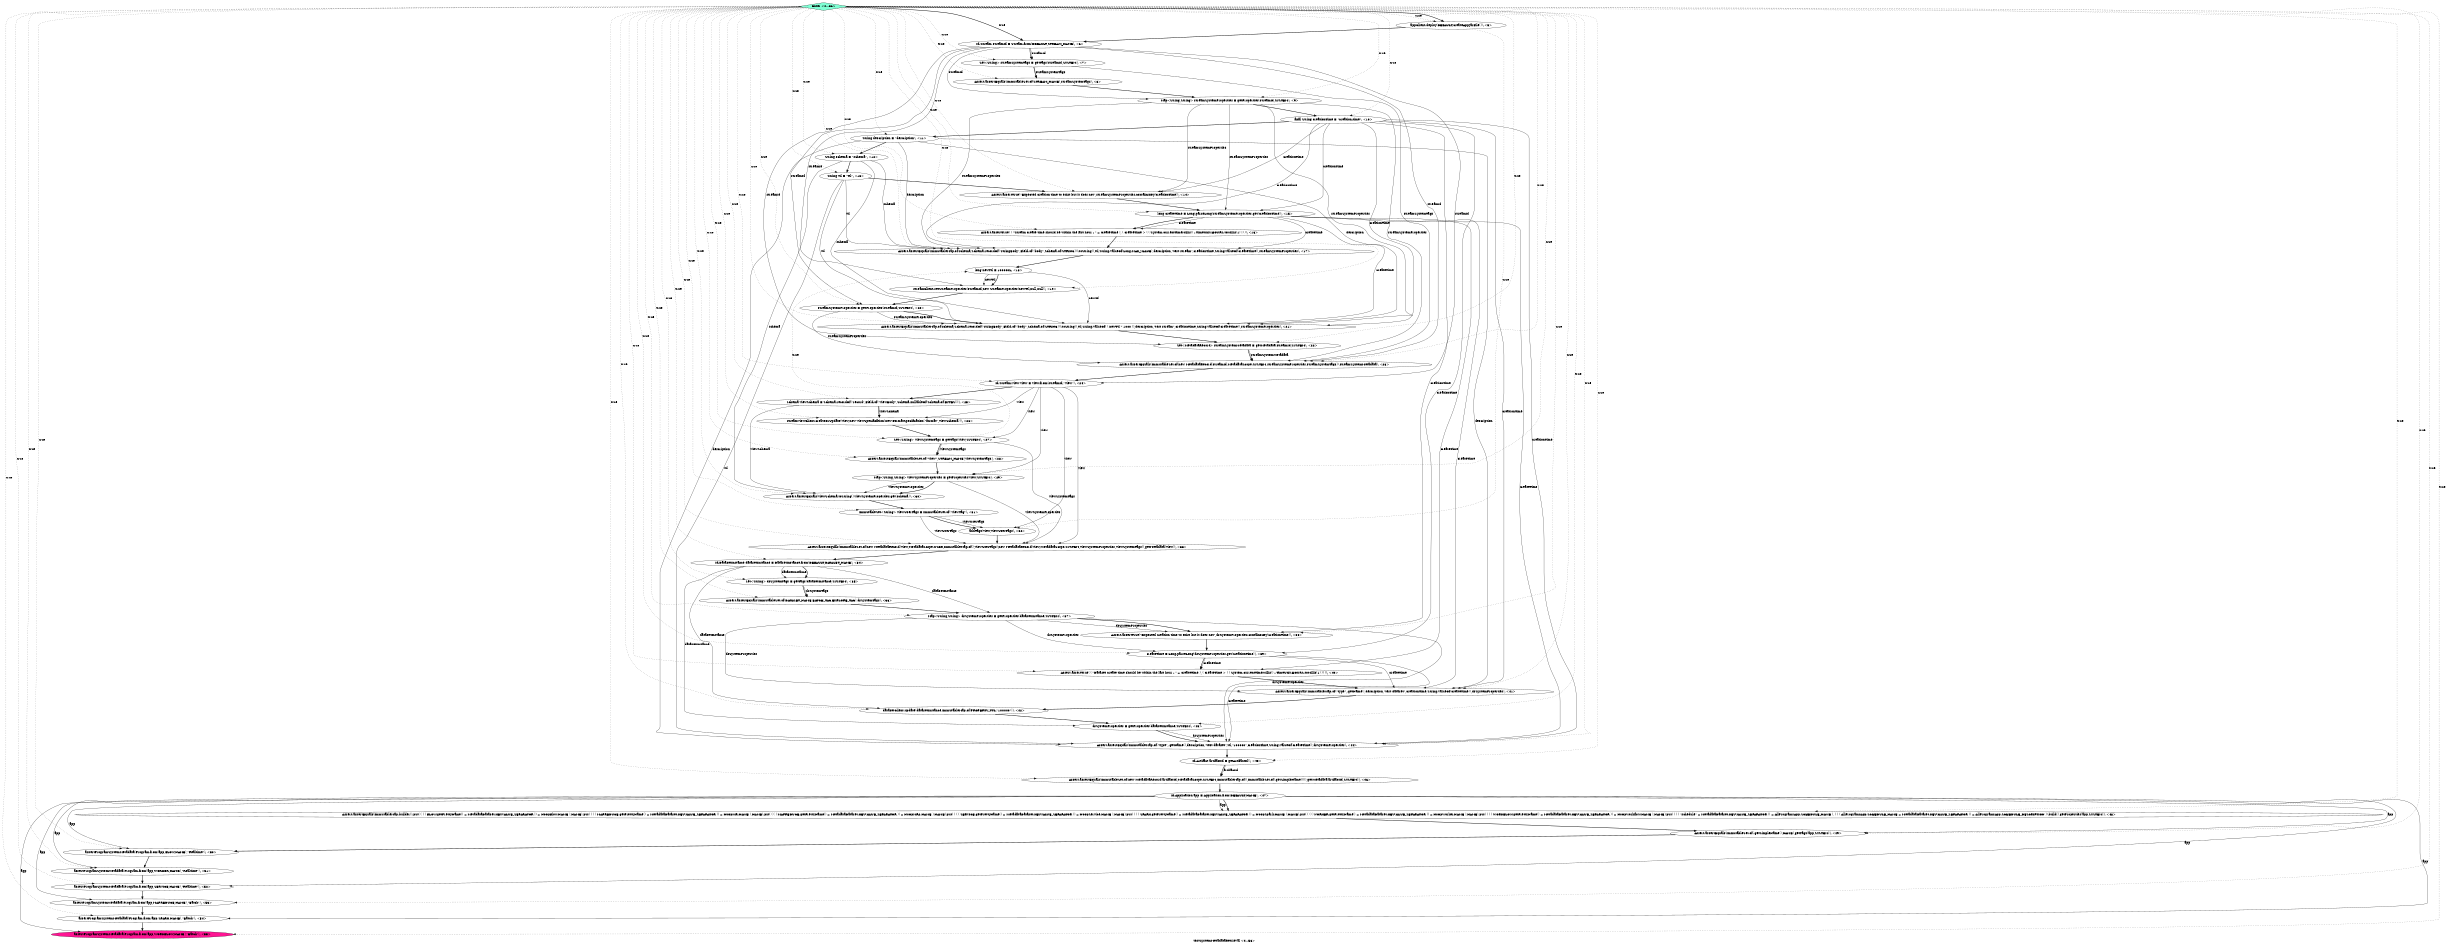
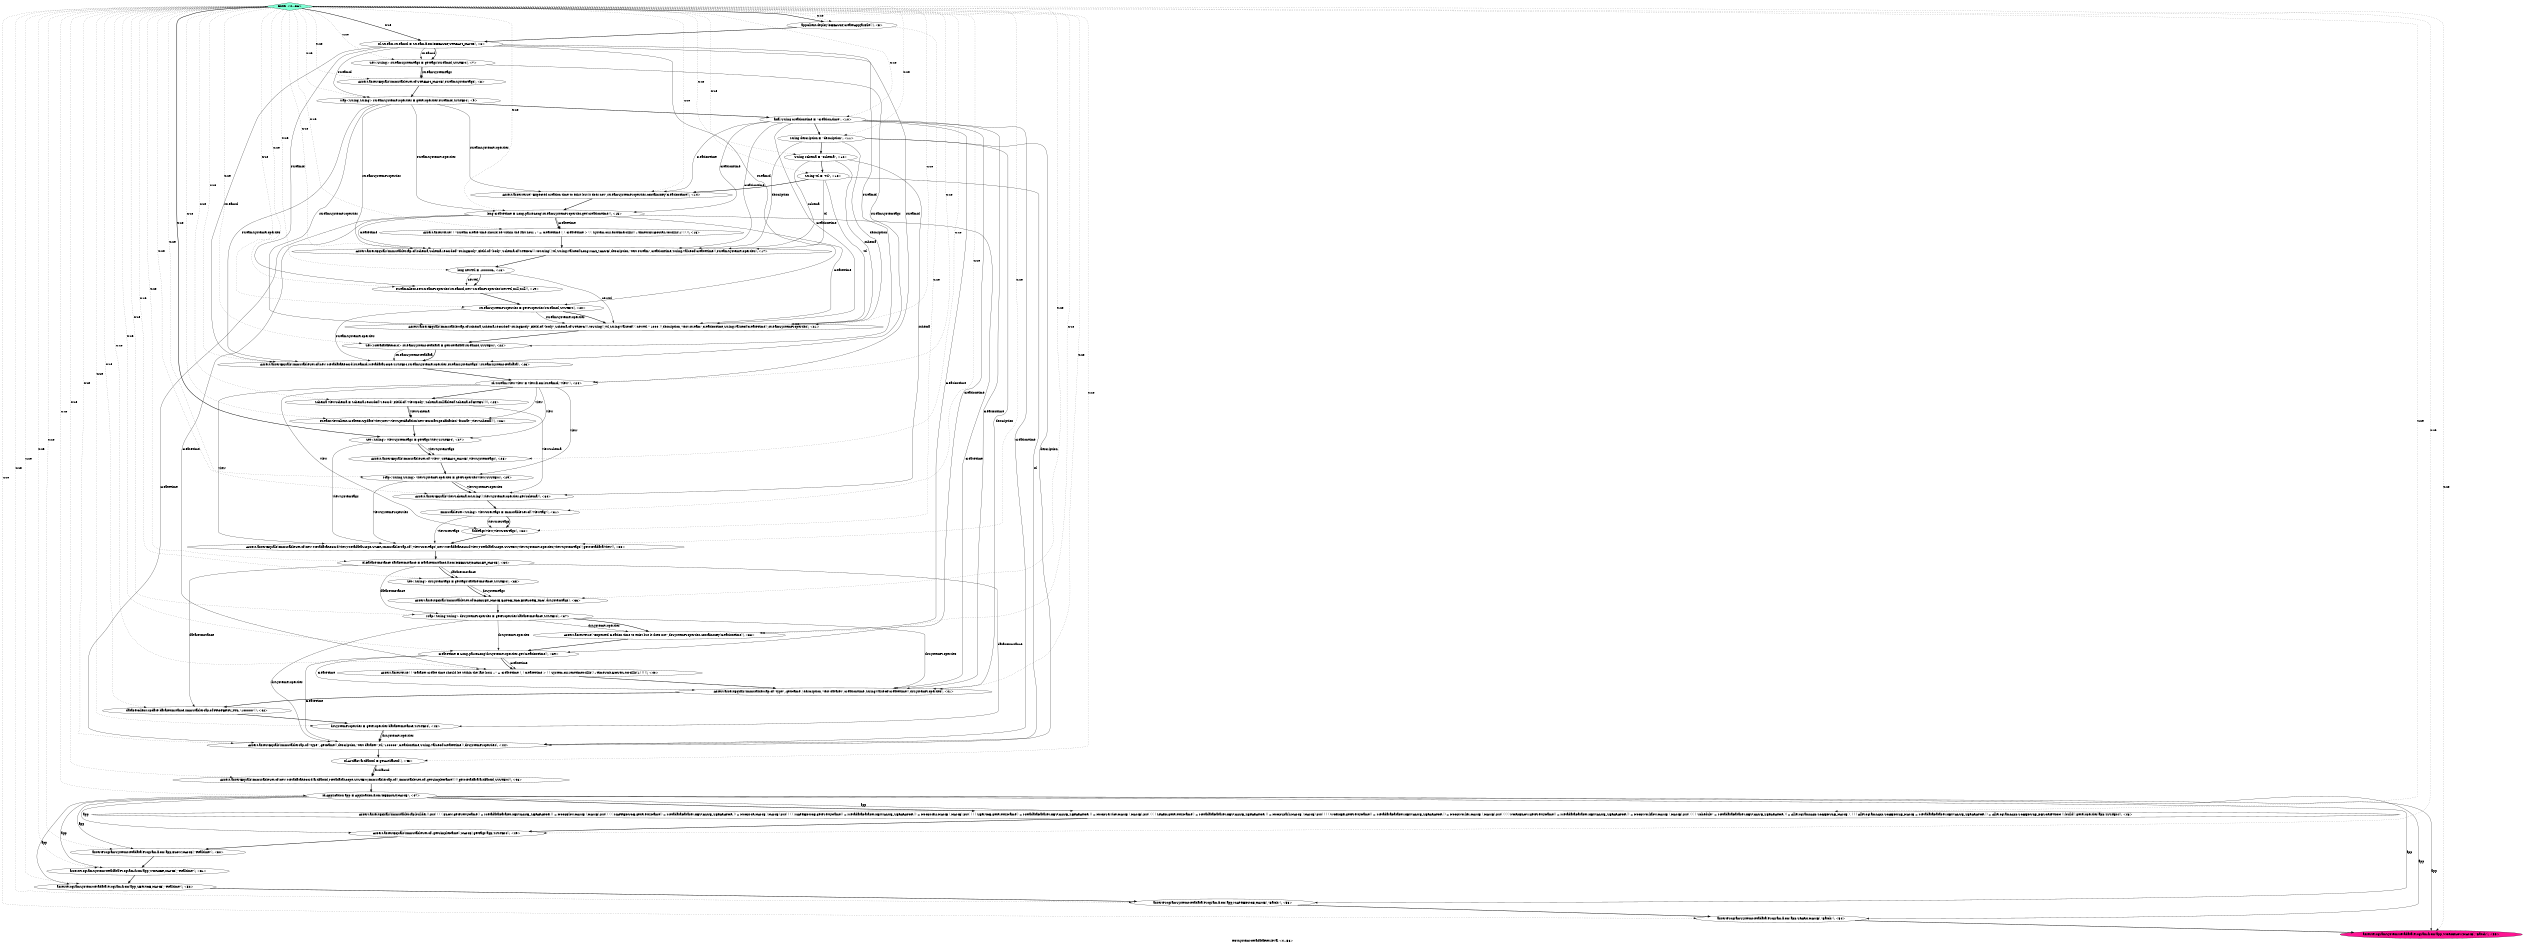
edge "Enter <4...56>" -> "Set<String> viewSystemTags = getTags(view,SYSTEM); <27>": style dotted -> bold
edge "Set<String> viewSystemTags = getTags(view,SYSTEM); <27>" -> "long newTtl = 100000L; <18>": now "Enter <4...56>" -> "long newTtl = 100000L; <18>"
edge "Enter <4...56>" -> "Id.Application app = Application.from(DEFAULT,NAME); <47>": added, label "true"
